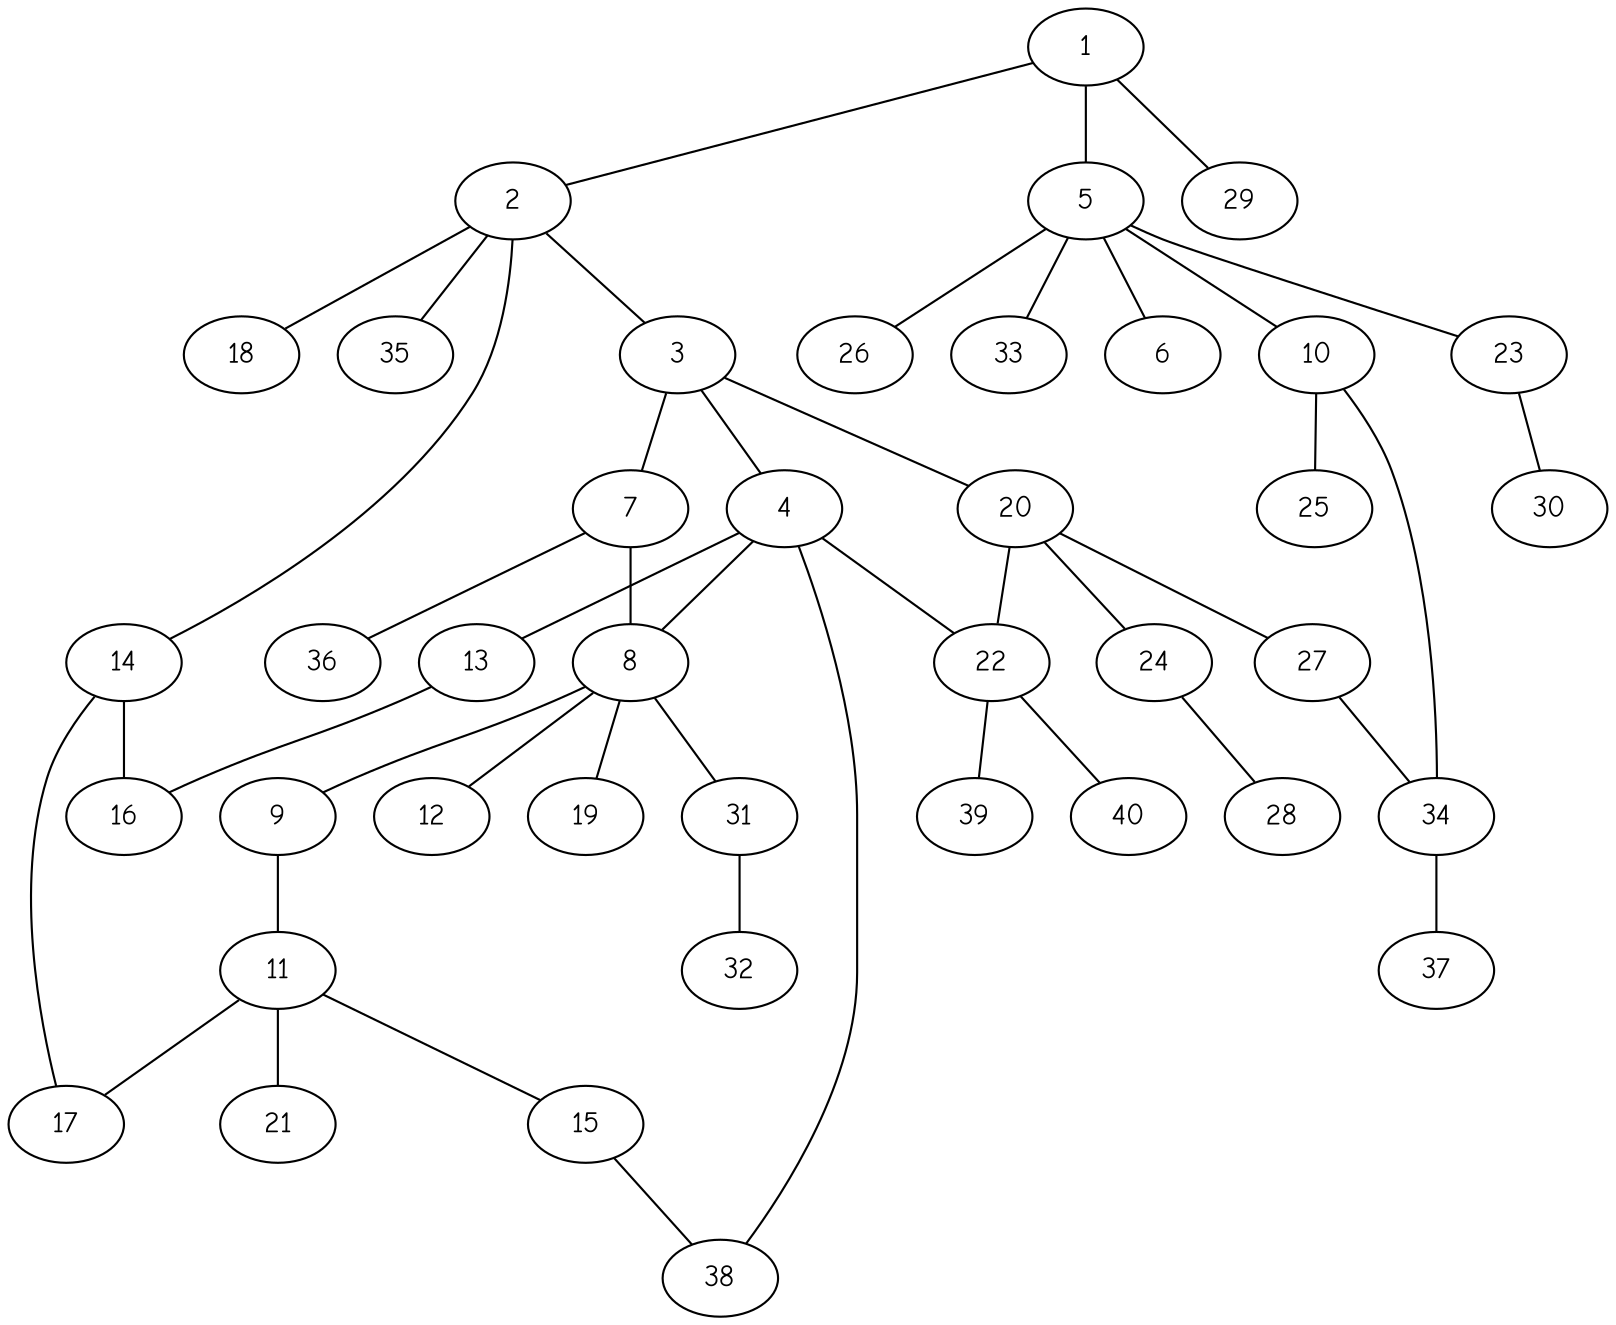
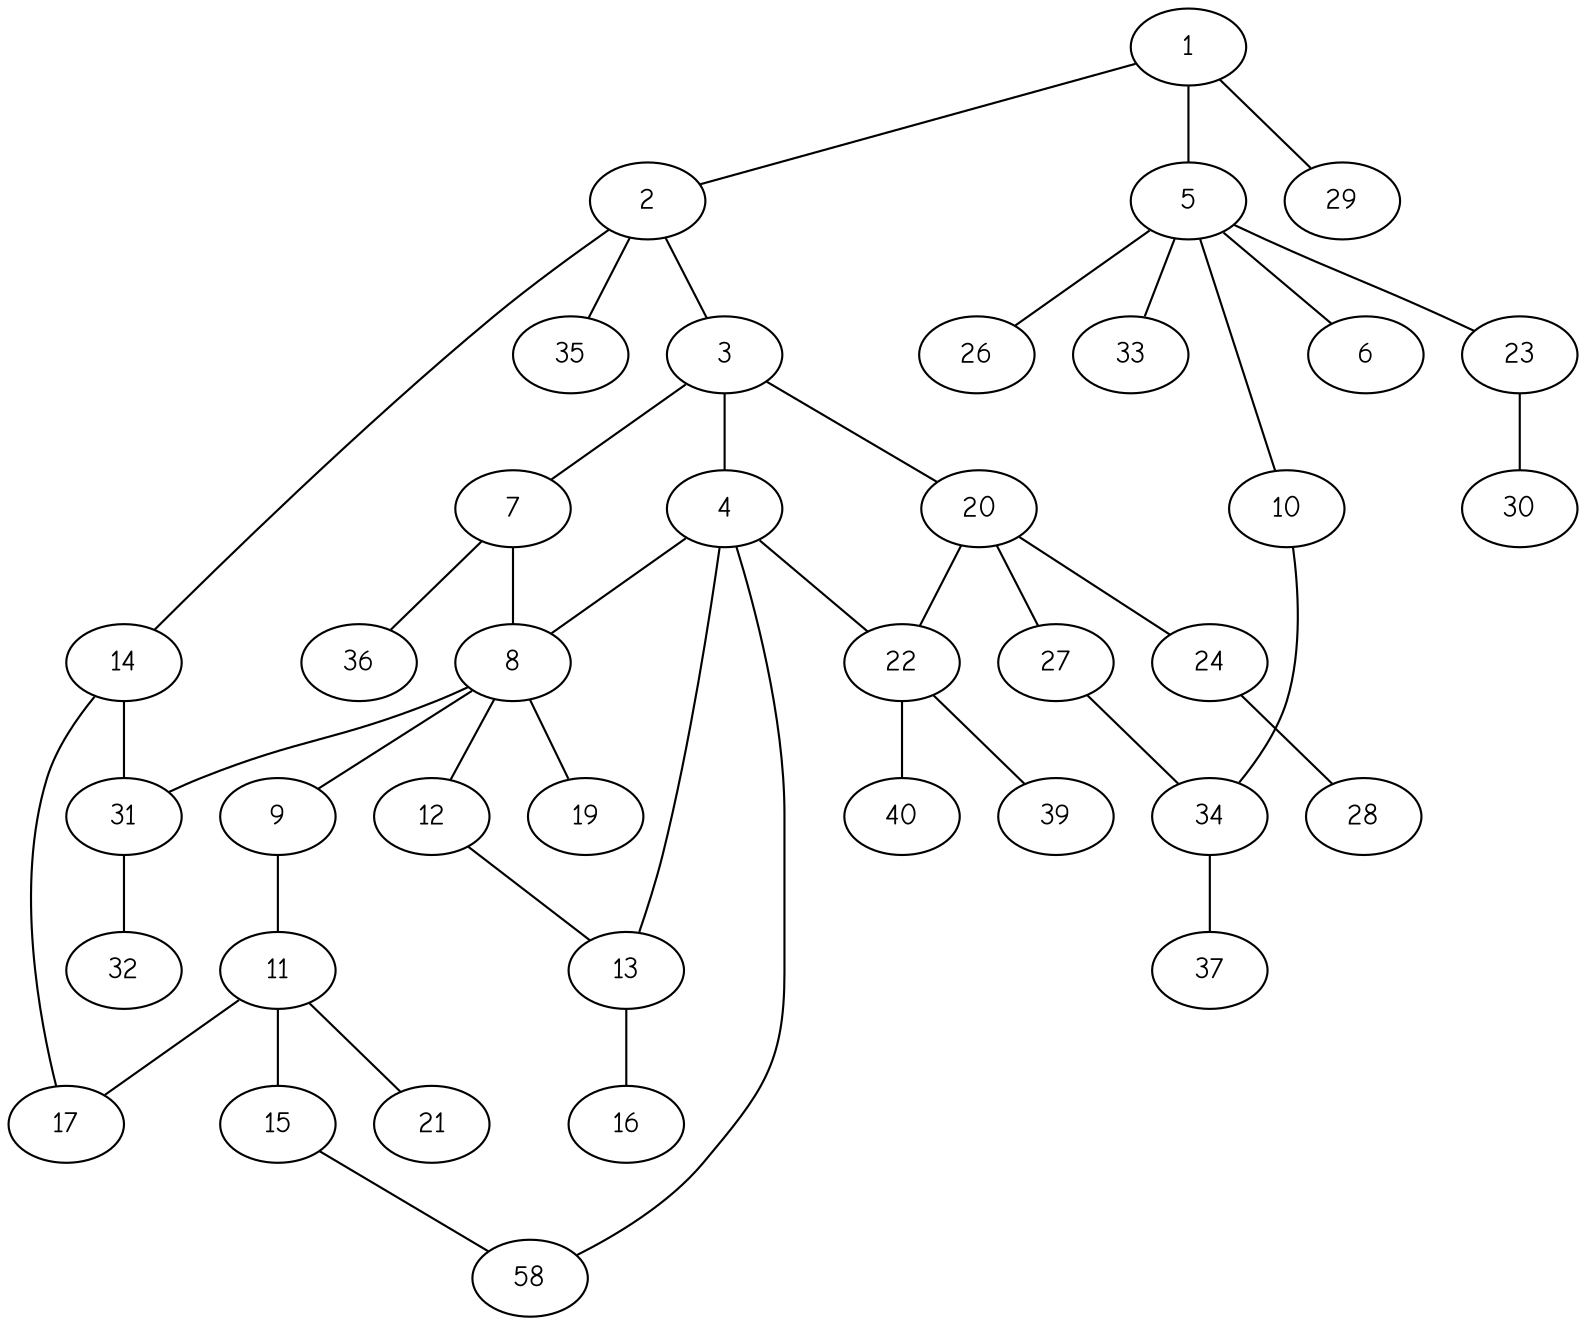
node "18": removed
node "25": removed
edge "14" -- "16": now "14" -- "31"
edge "12" -- "13": added
node "38": label "38" -> "58"
